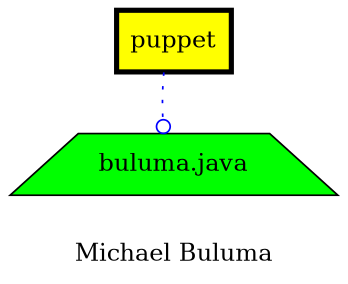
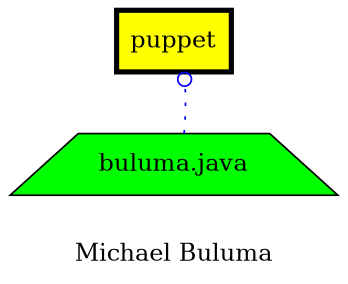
edge "puppet" -> "buluma.java": reversed
